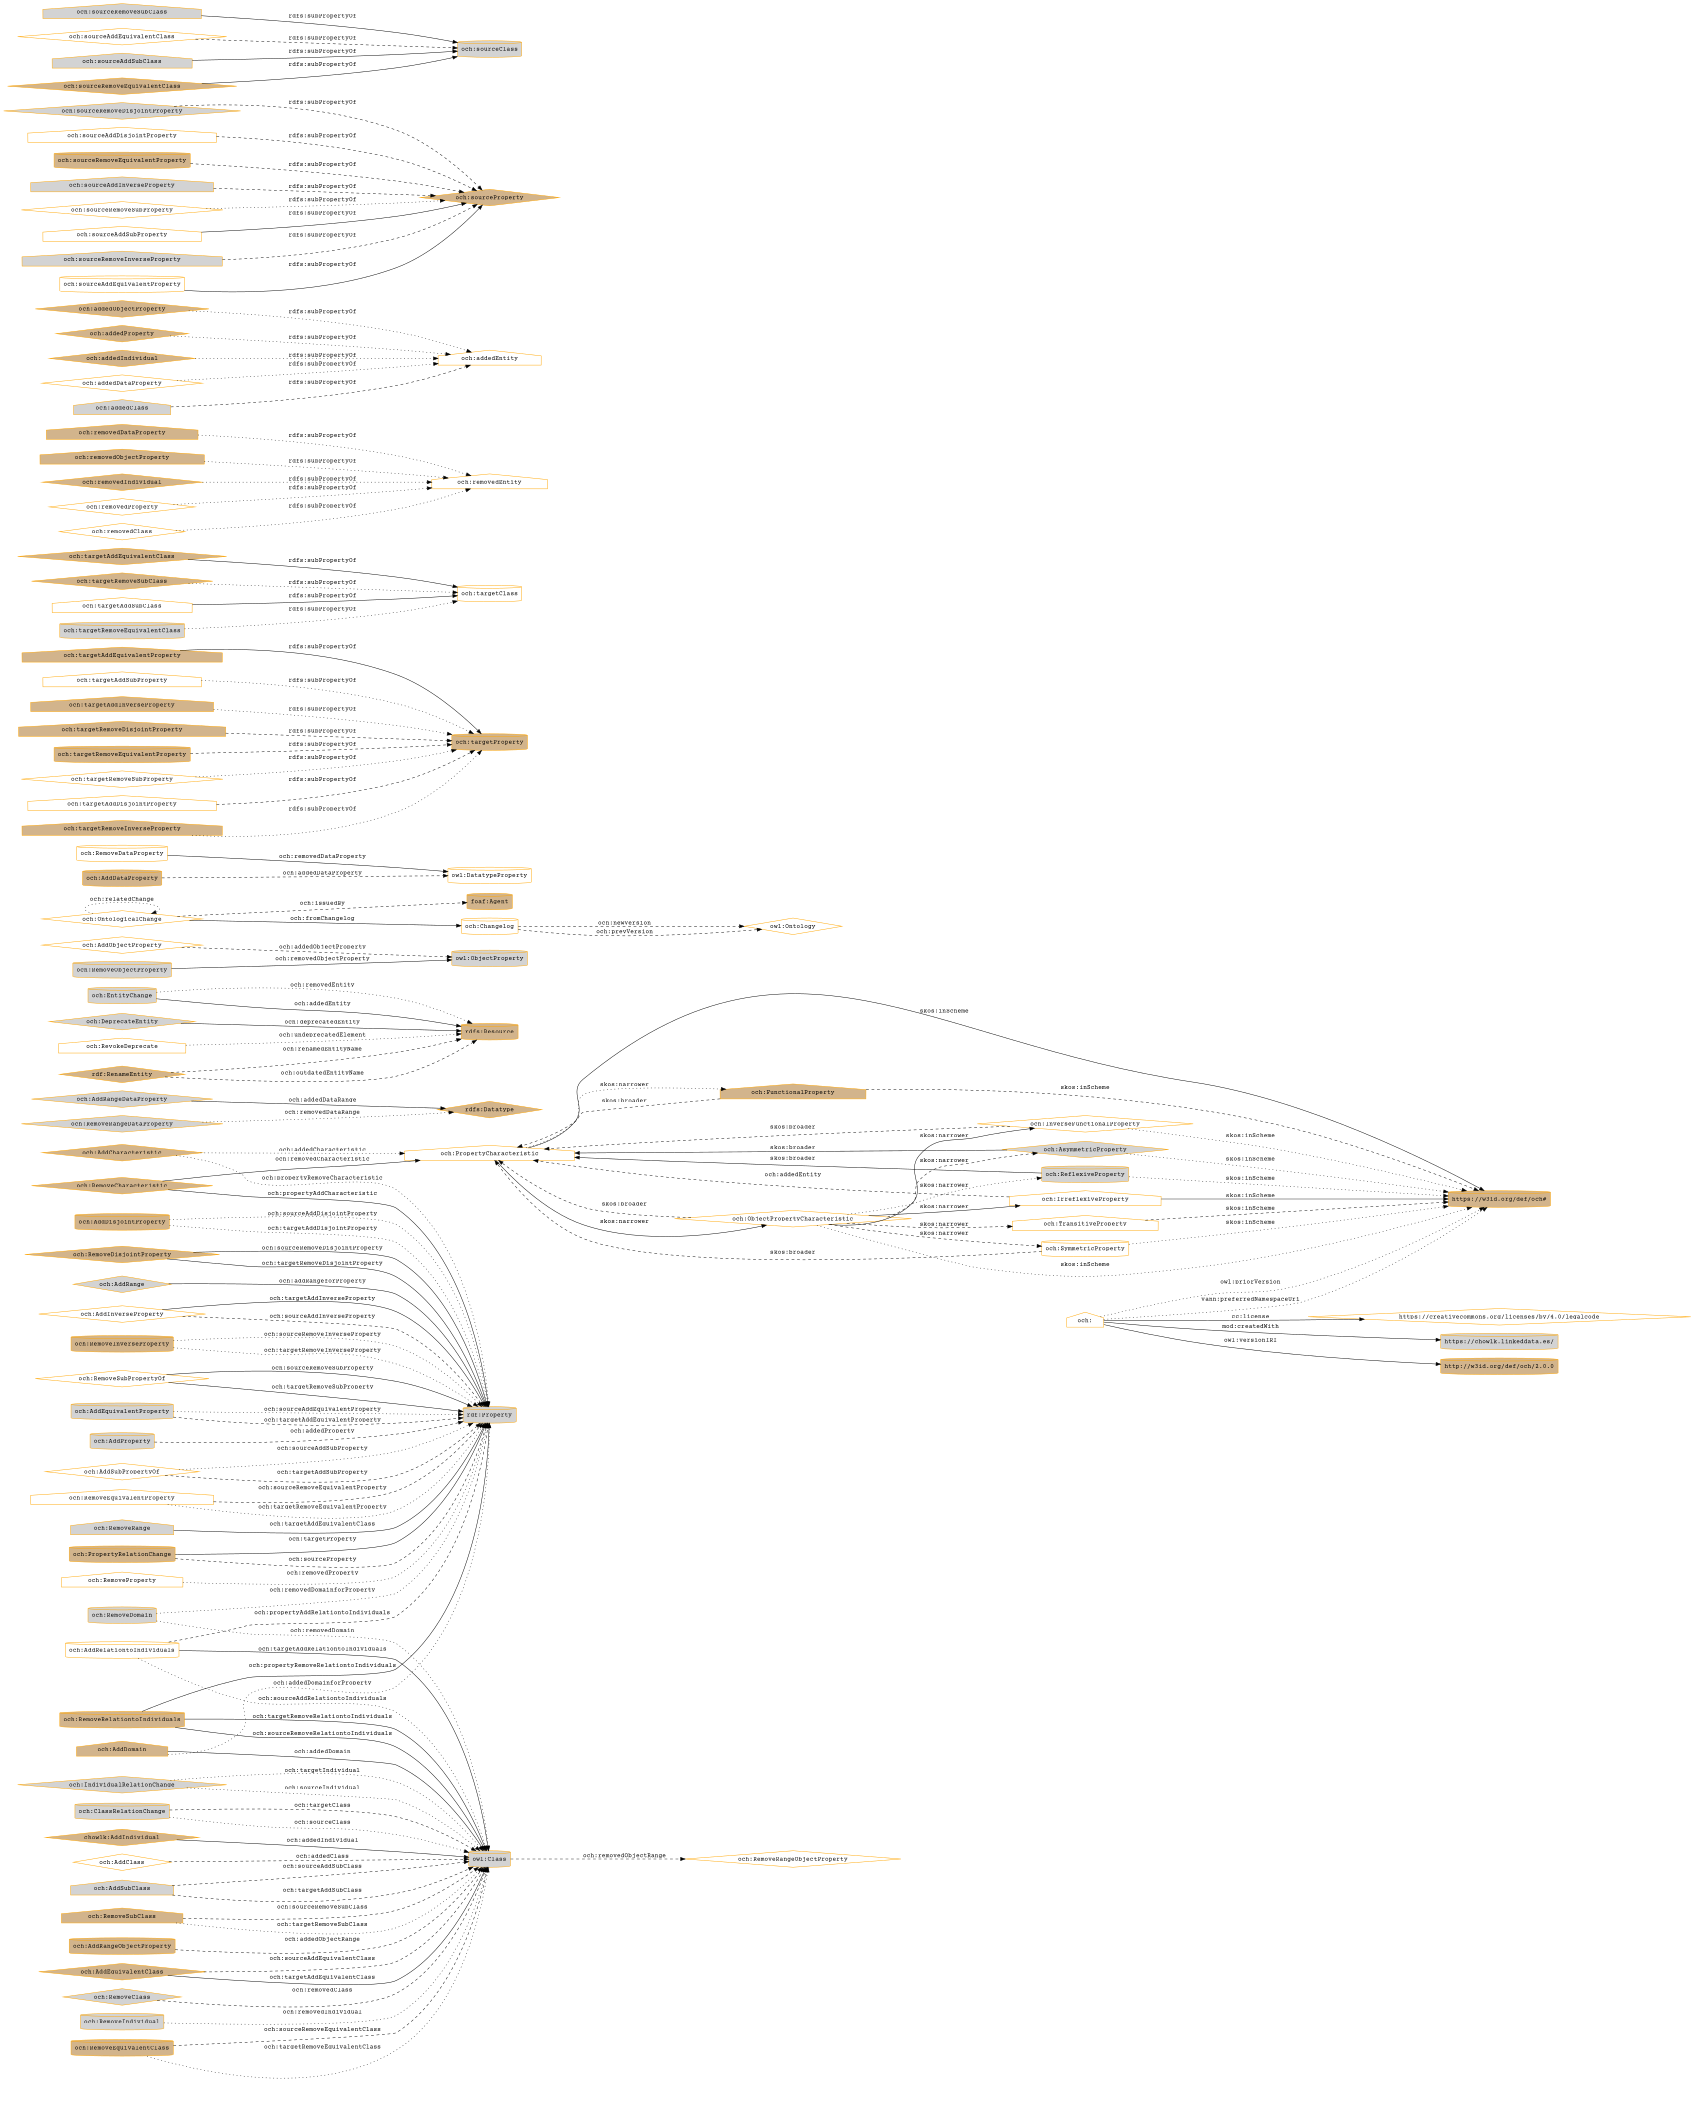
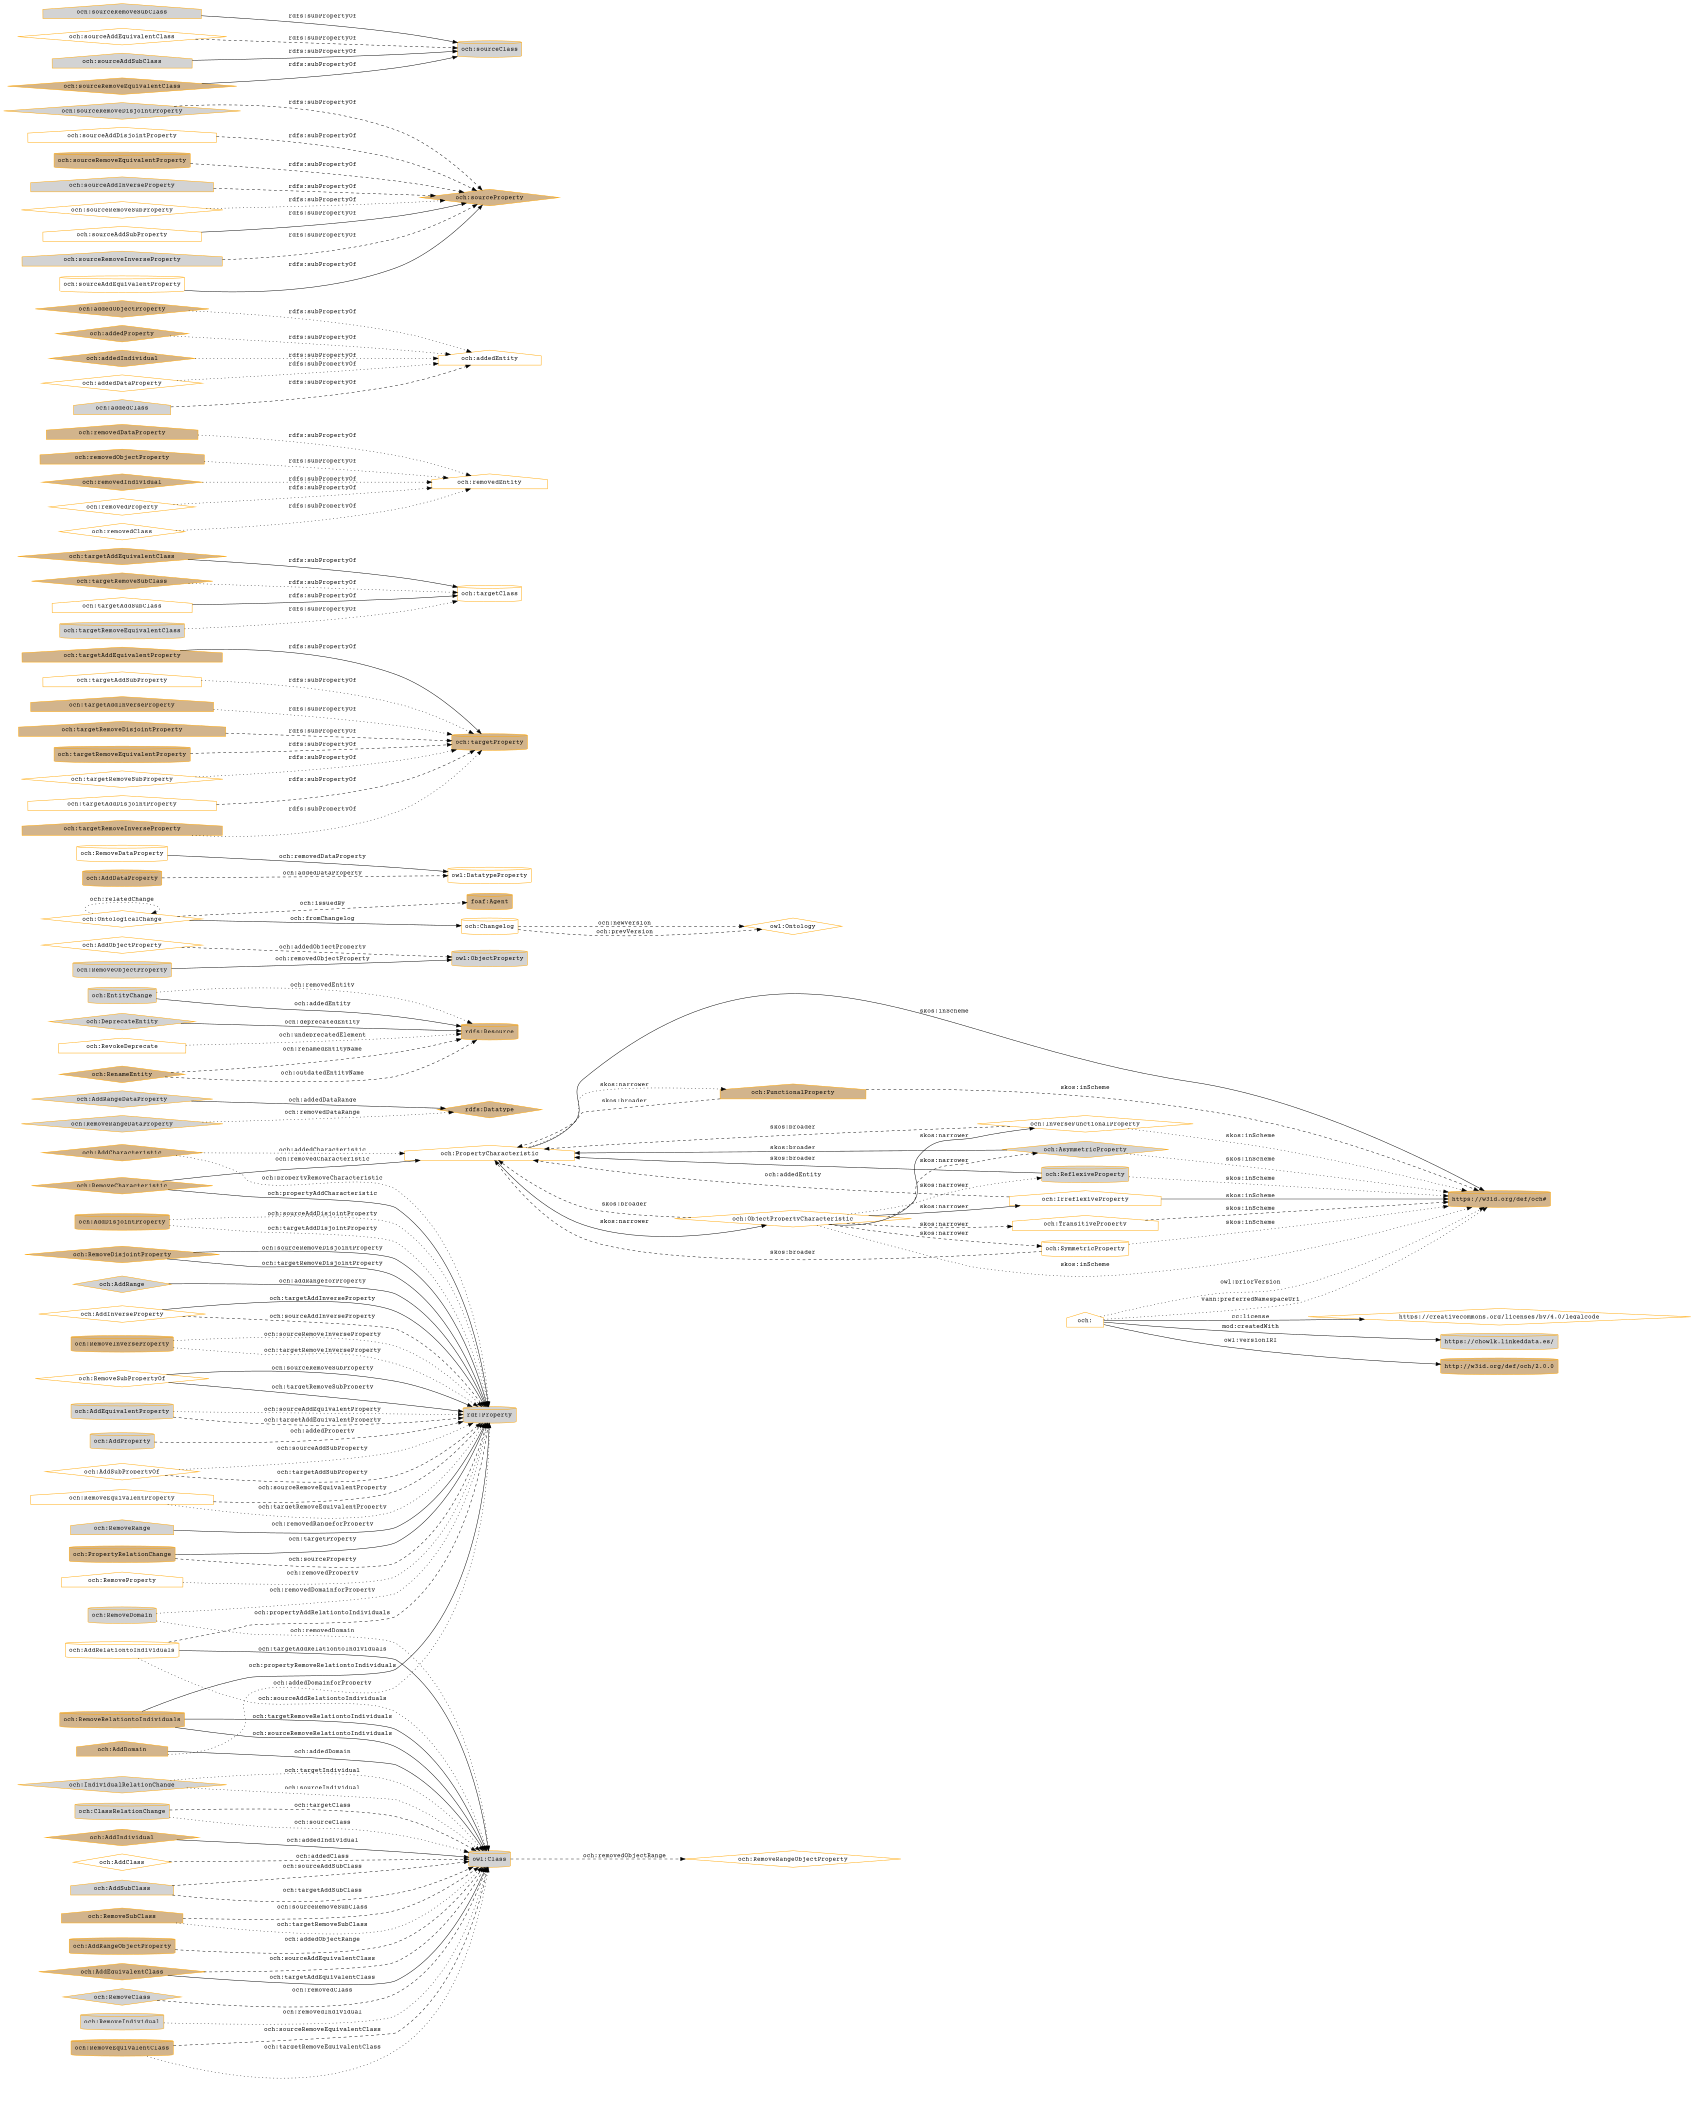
node "rdf:RenameEntity": label "rdf:RenameEntity" -> "och:RenameEntity"
edge "och:RemoveRange" -> "rdf:Property": label "och:targetAddEquivalentClass" -> "och:removedRangeforProperty"
node "chowlk:AddIndividual": label "chowlk:AddIndividual" -> "och:AddIndividual"
